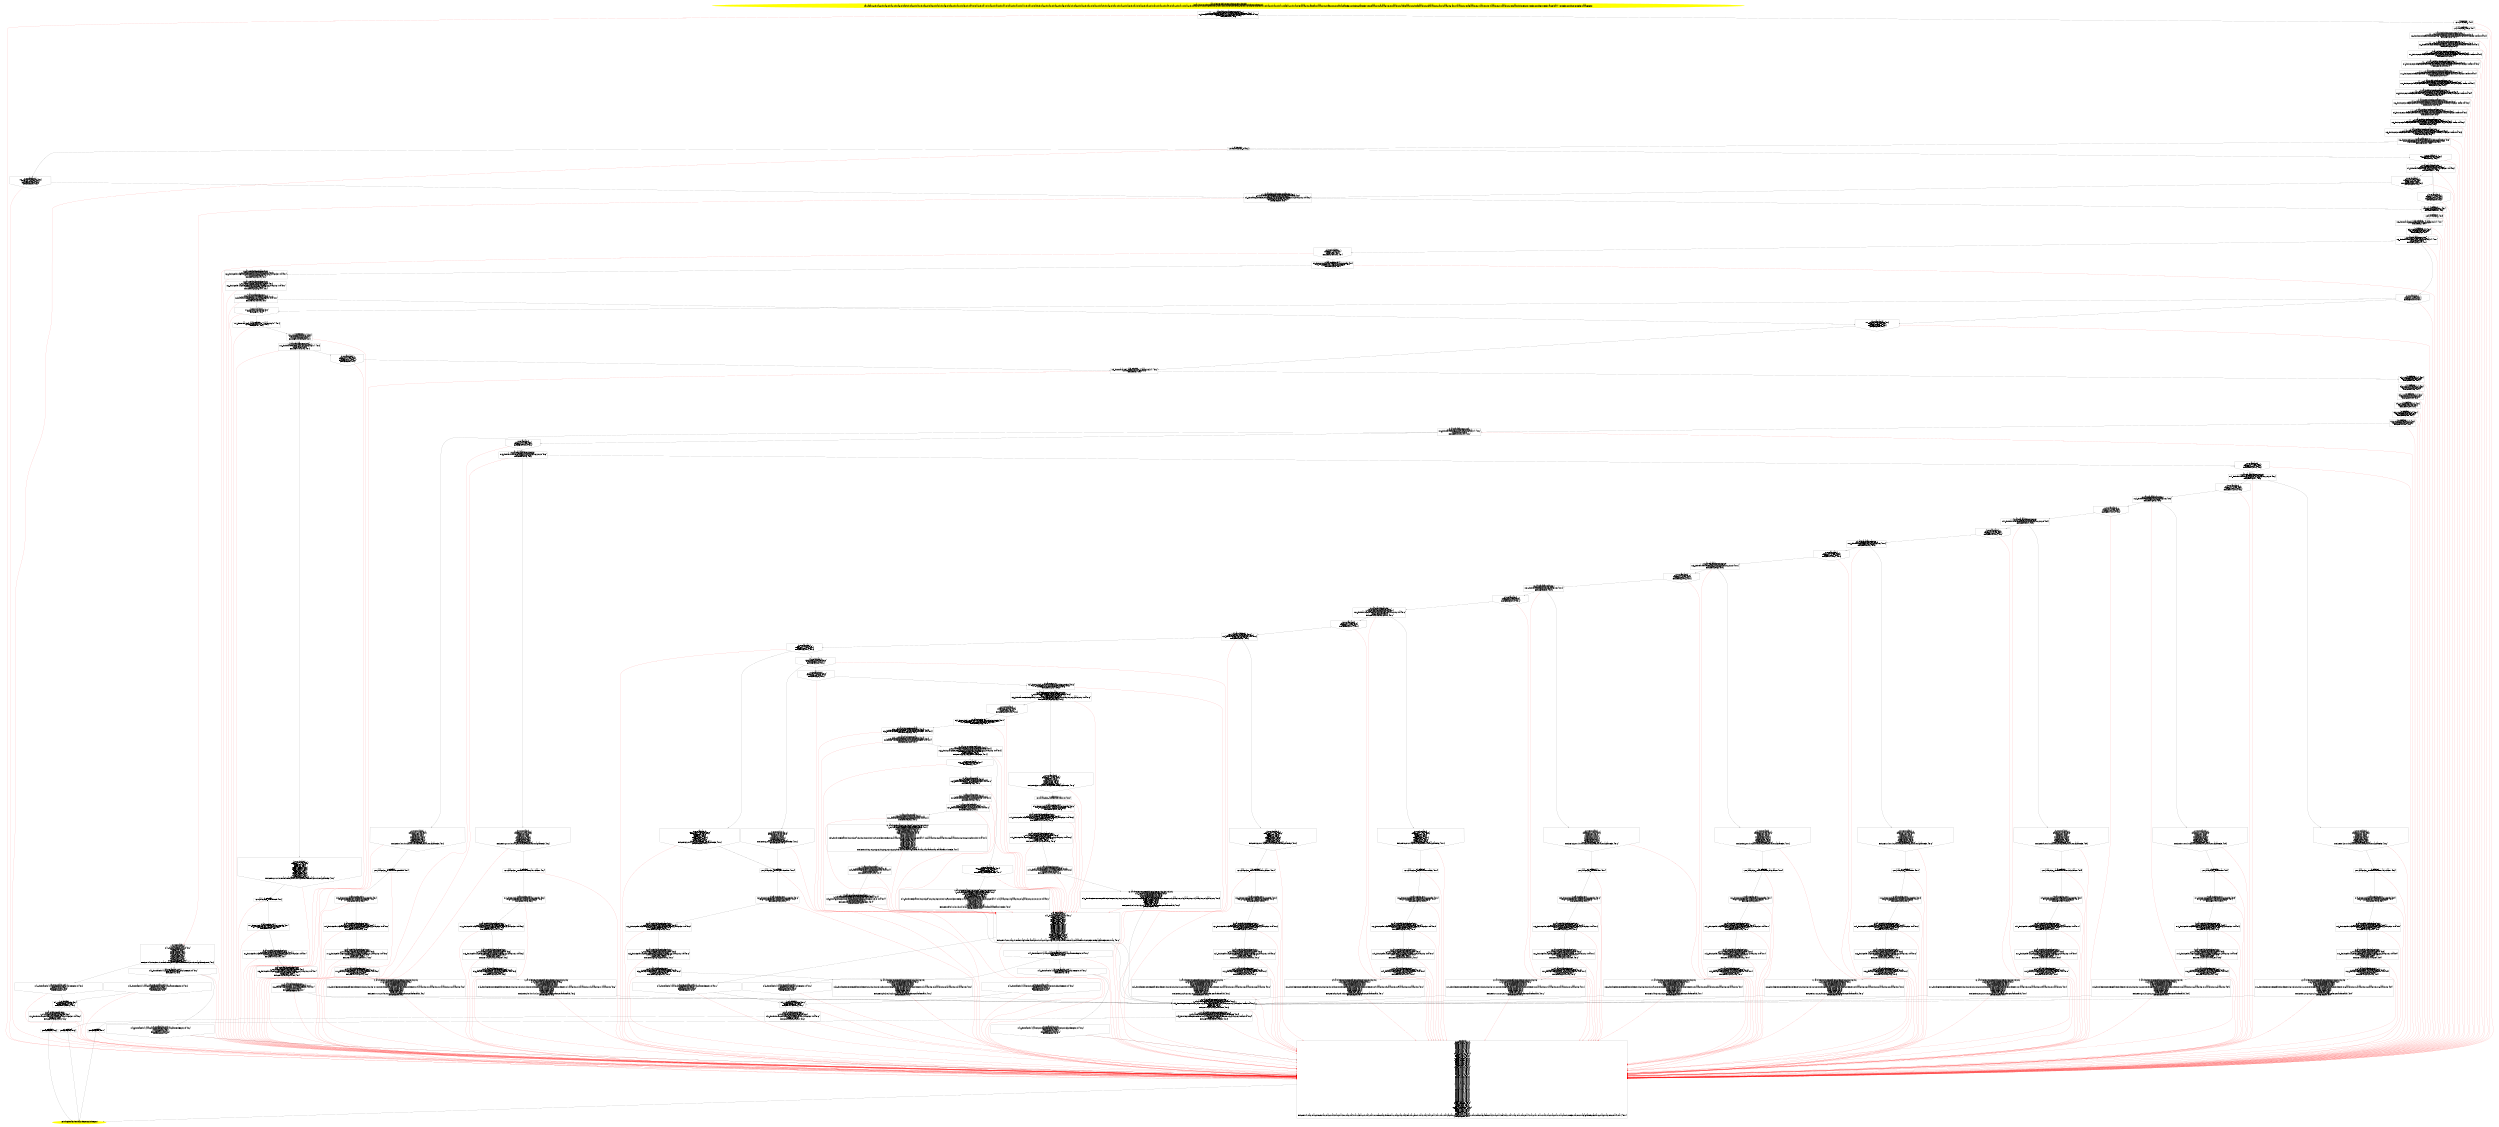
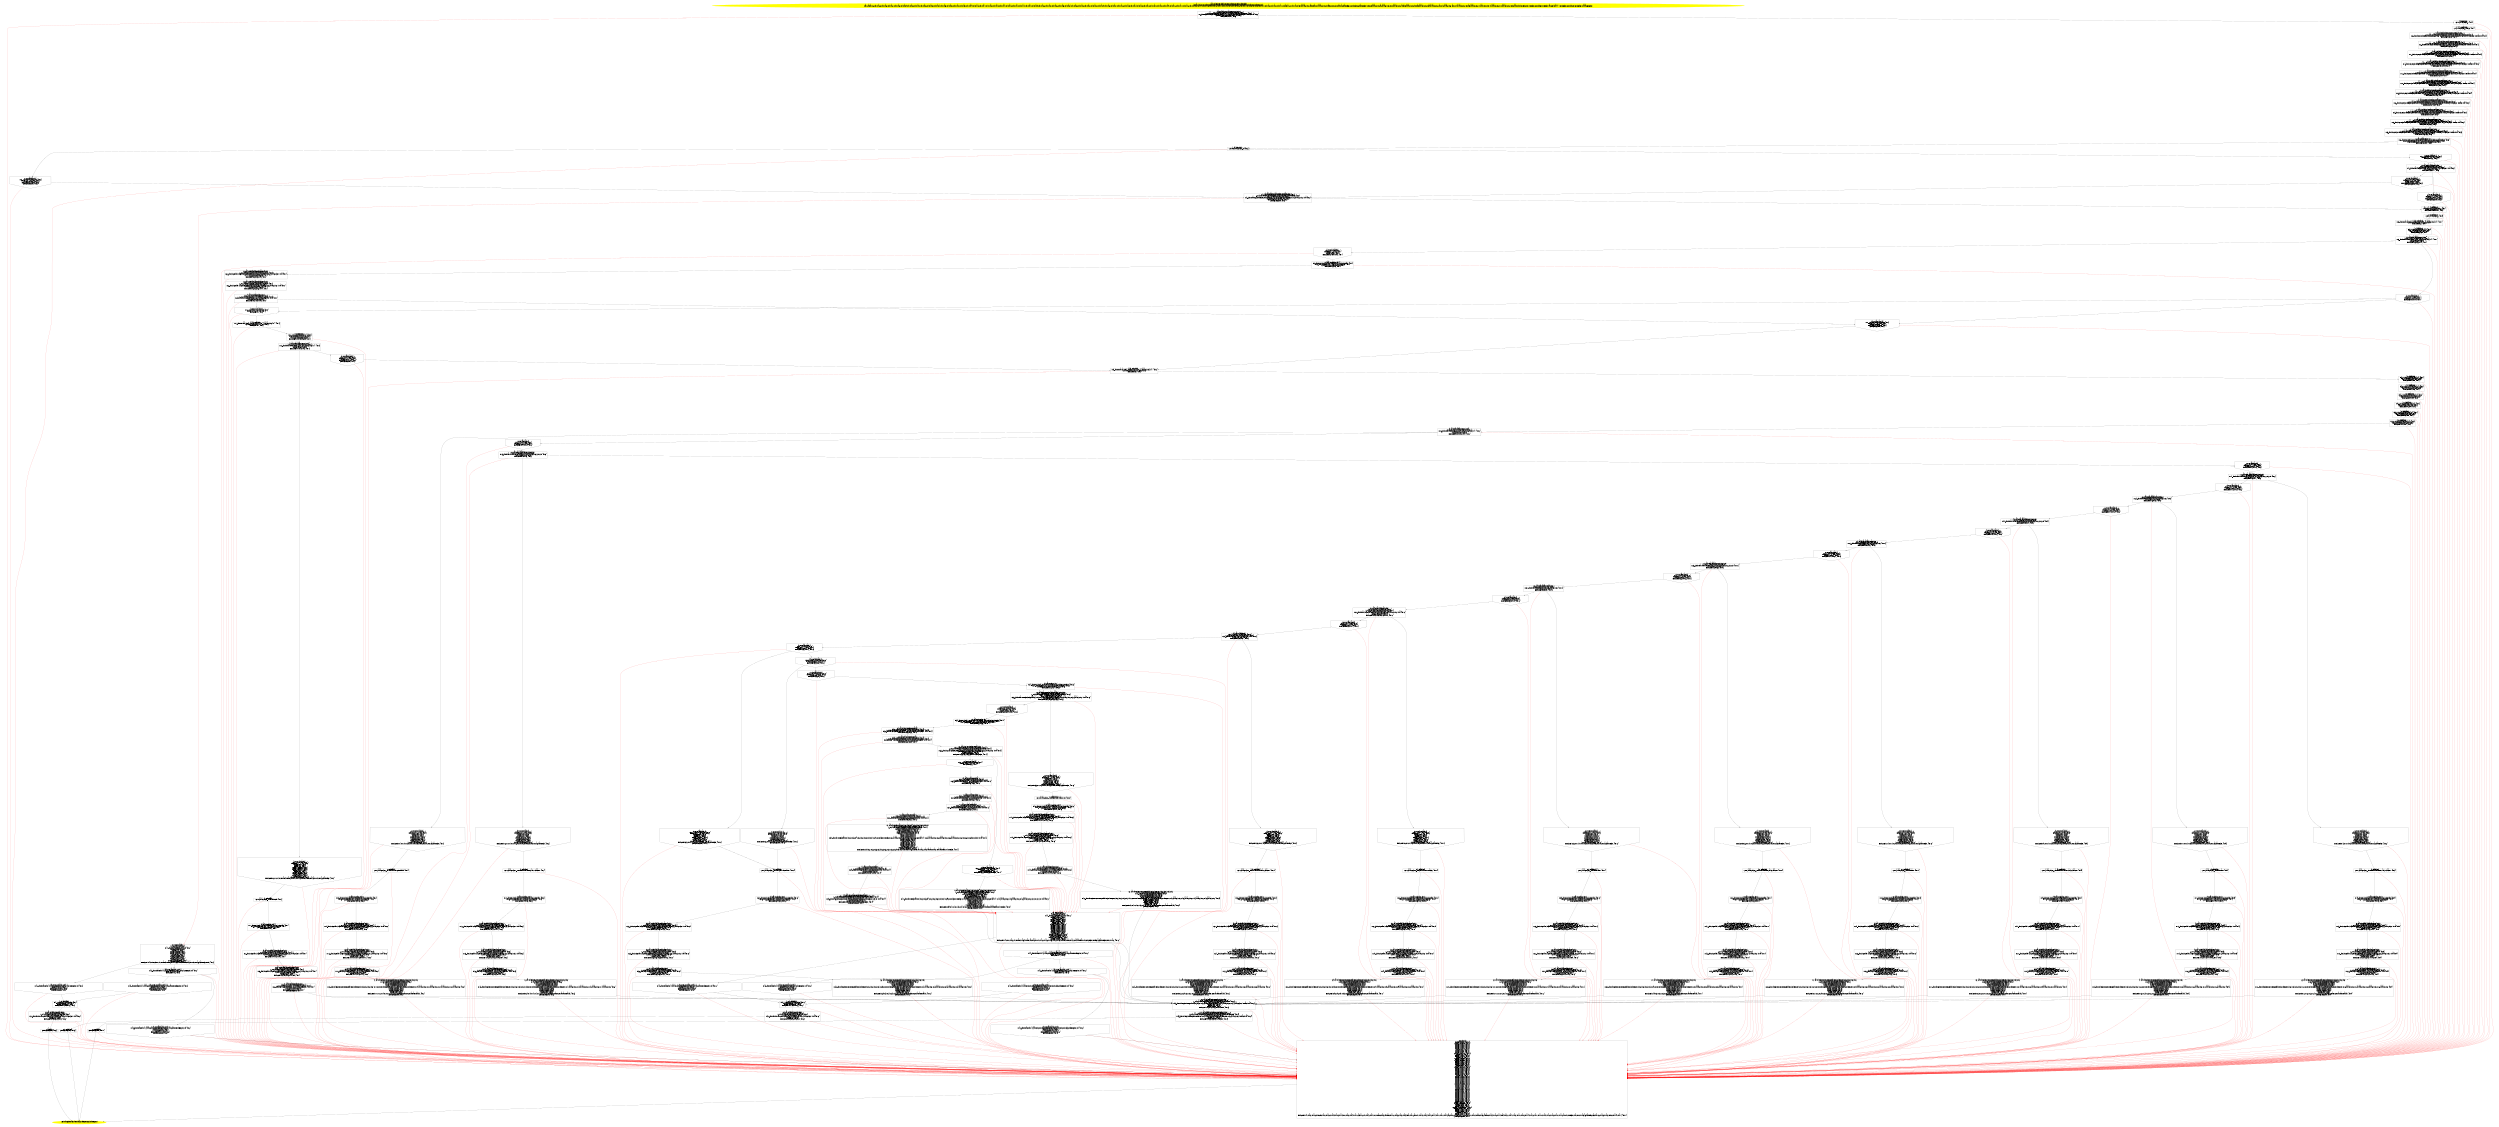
node "28:  method_body APPLY_ABSTRACTION; [line 63]": label "28:  method_body APPLY_ABSTRACTION; [line 63]" -> "28:  have_body APPLY_ABSTRACTION; [line 63]"
